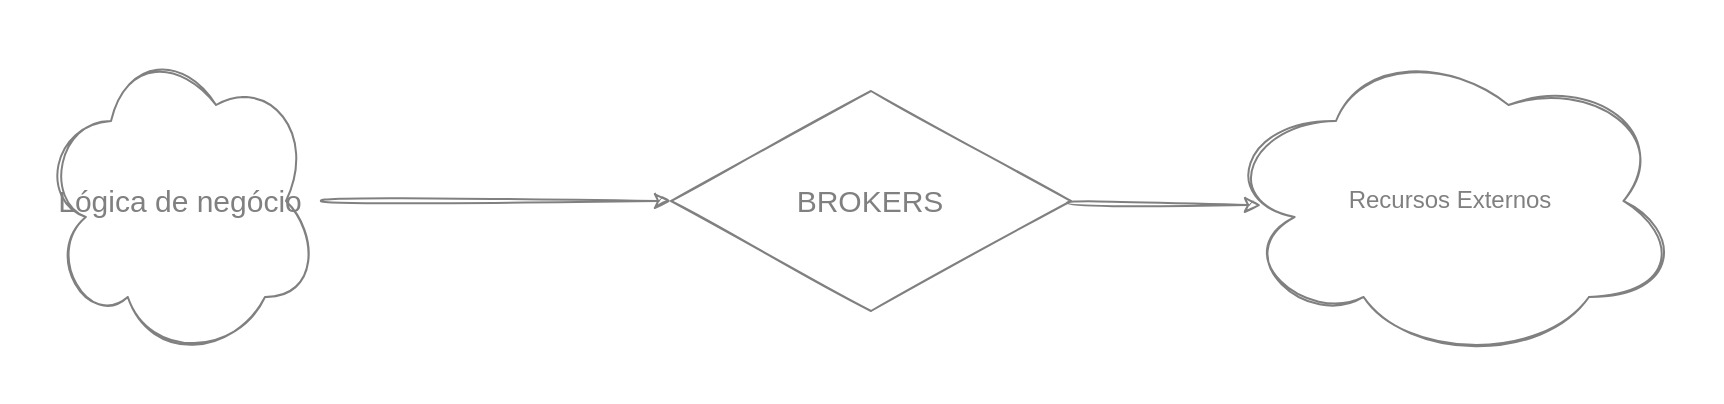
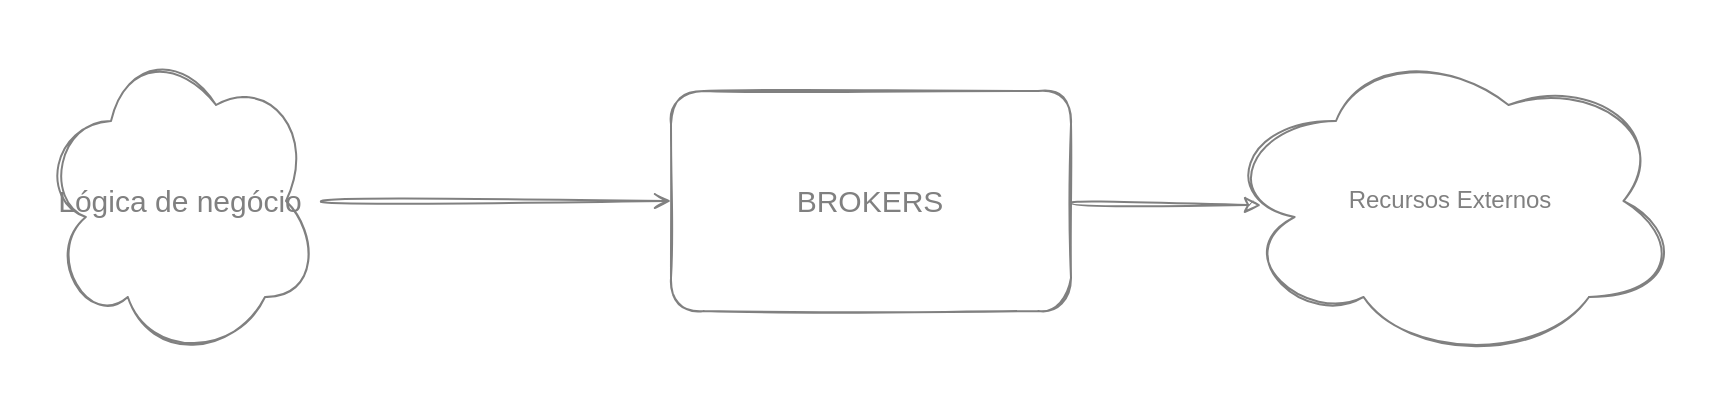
edge "Lógica de negócio" -> "BROKERS": arrowhead classic -> open
node "BROKERS": shape diamond -> rounded rectangle
